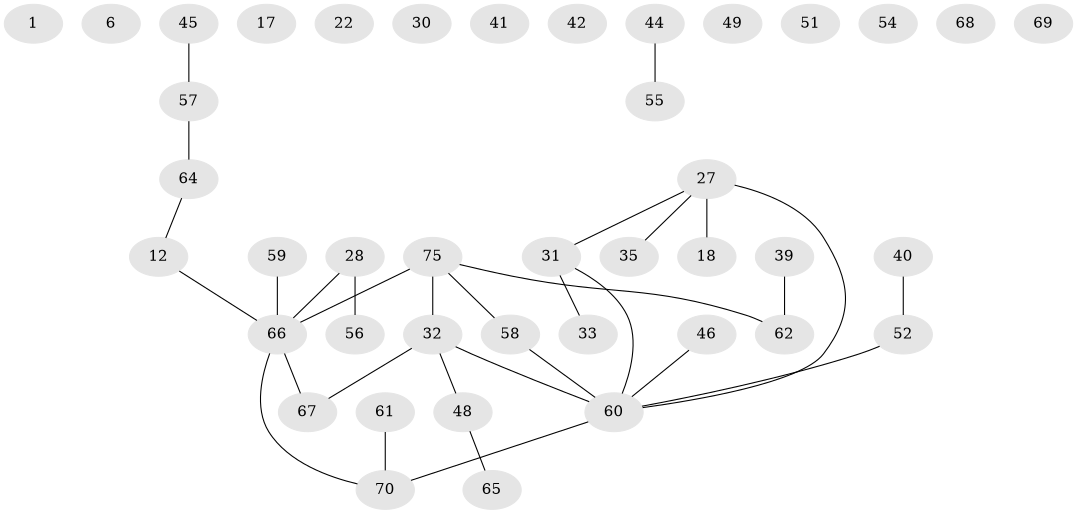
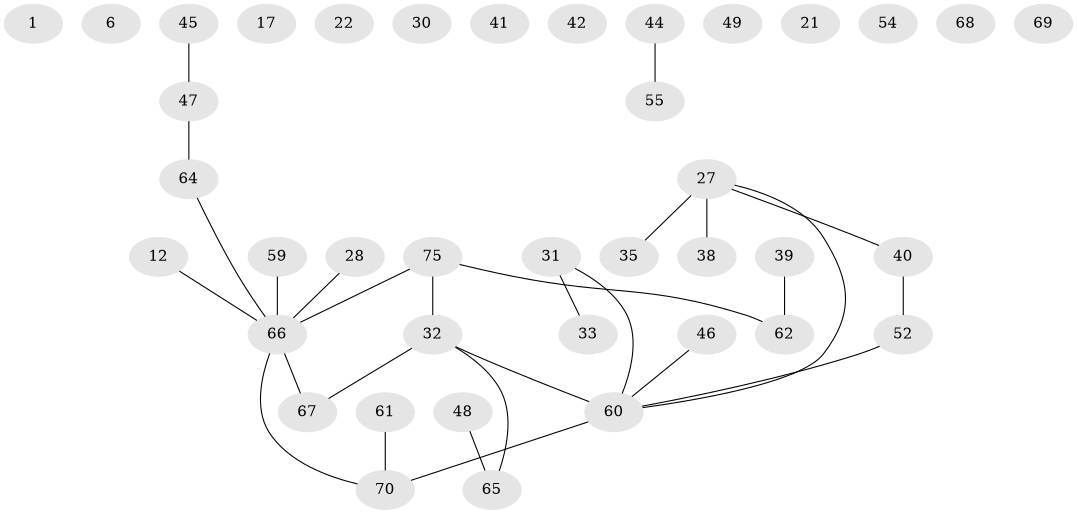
node "51": label "51" -> "21"
node "57": label "57" -> "47"
edge "64" -- "12": now "64" -- "66"
edge "27" -- "31": now "27" -- "40"
node "18": label "18" -> "38"
node "56": removed
node "58": removed
edge "32" -- "48": now "32" -- "65"
